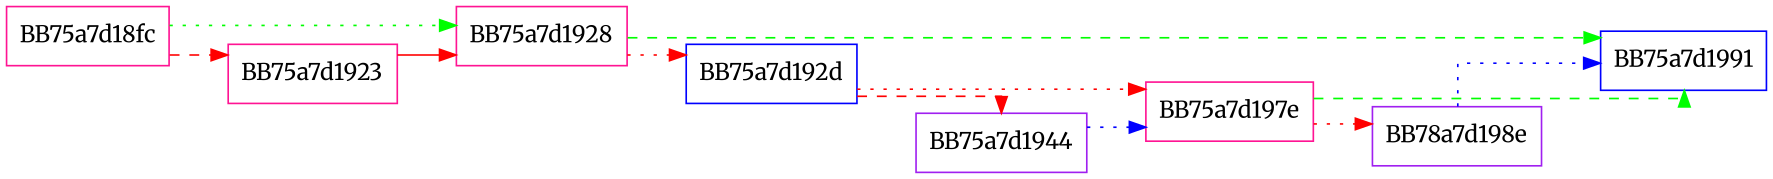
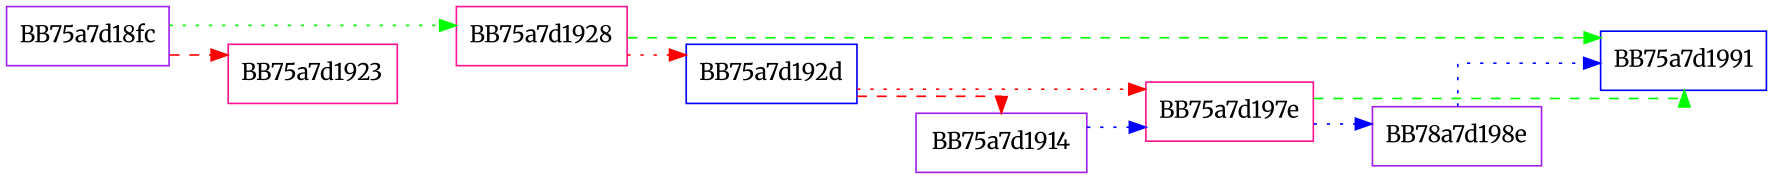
node "BB75a7d18fc": color deeppink -> purple
edge "BB75a7d1923" -> "BB75a7d1928": removed
edge "BB75a7d197e" -> "BB78a7d198e": color red -> blue
node "BB75a7d1944": label "BB75a7d1944" -> "BB75a7d1914"
